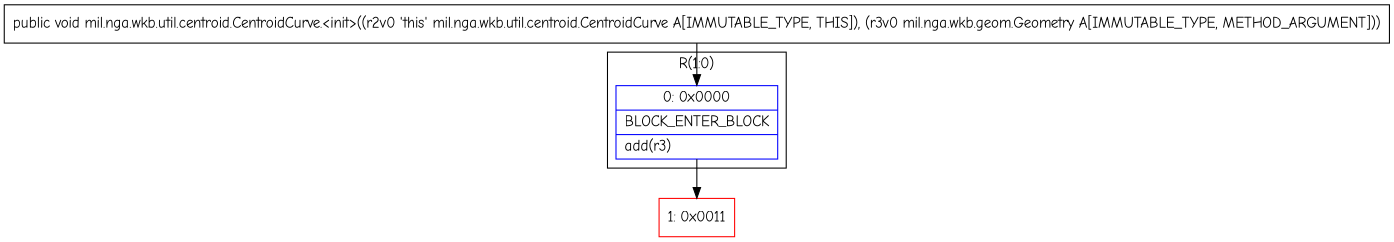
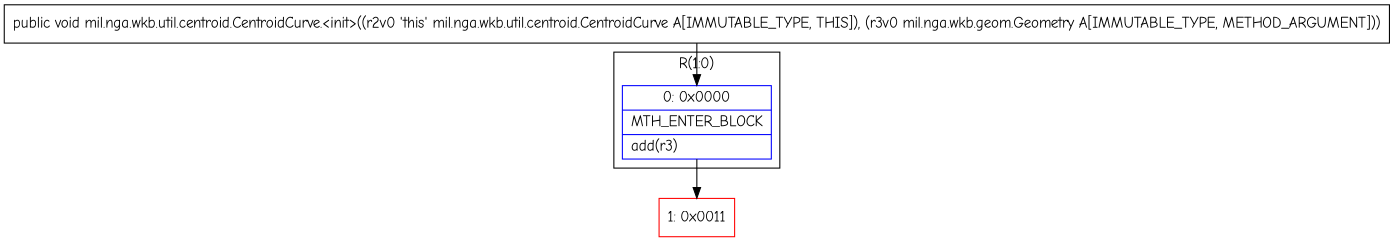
node "0: 0x0000": text "BLOCK_ENTER_BLOCK" -> "MTH_ENTER_BLOCK"
